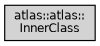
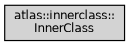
node "atlas::atlas:: InnerClass": label "atlas::atlas:: InnerClass" -> "atlas::innerclass:: InnerClass"
